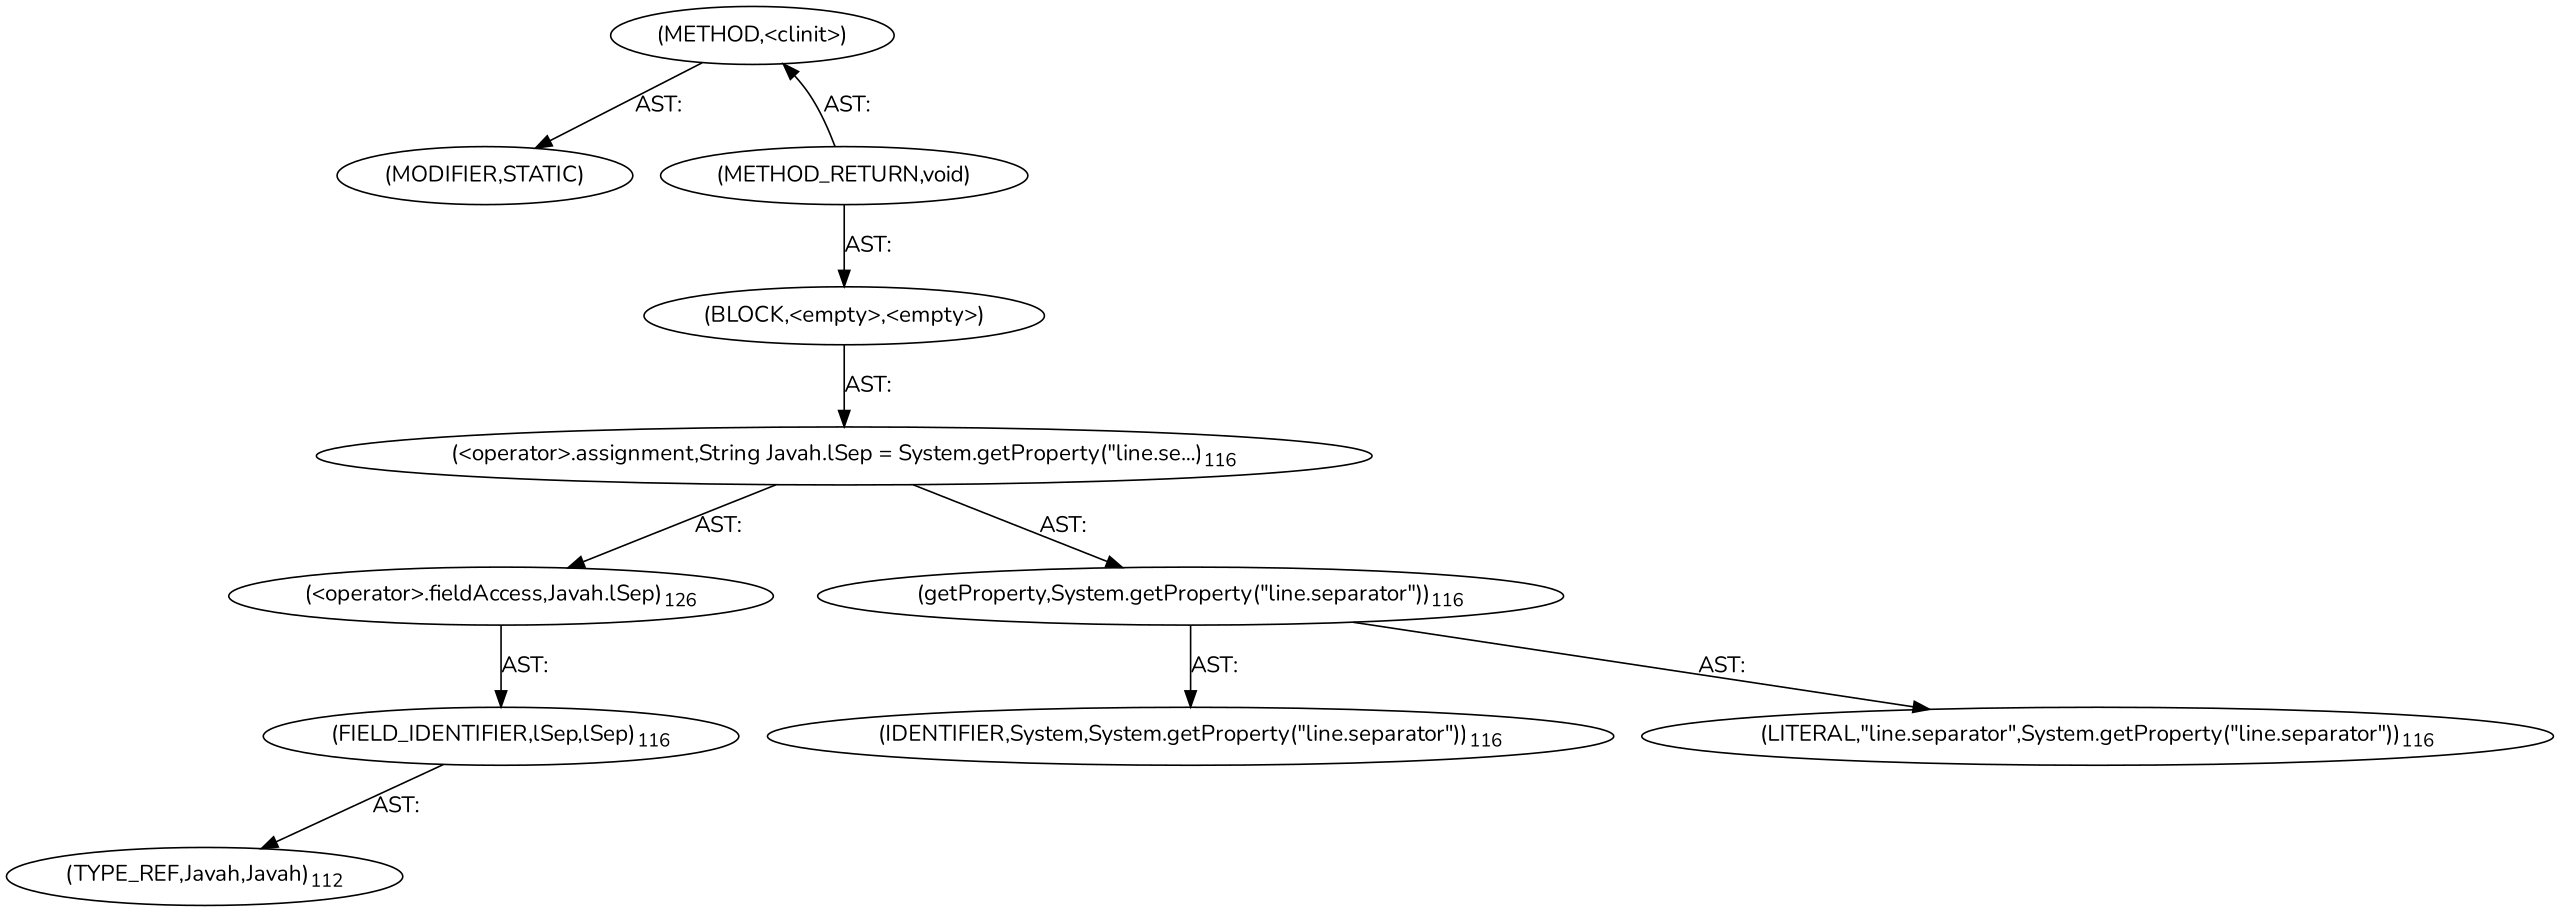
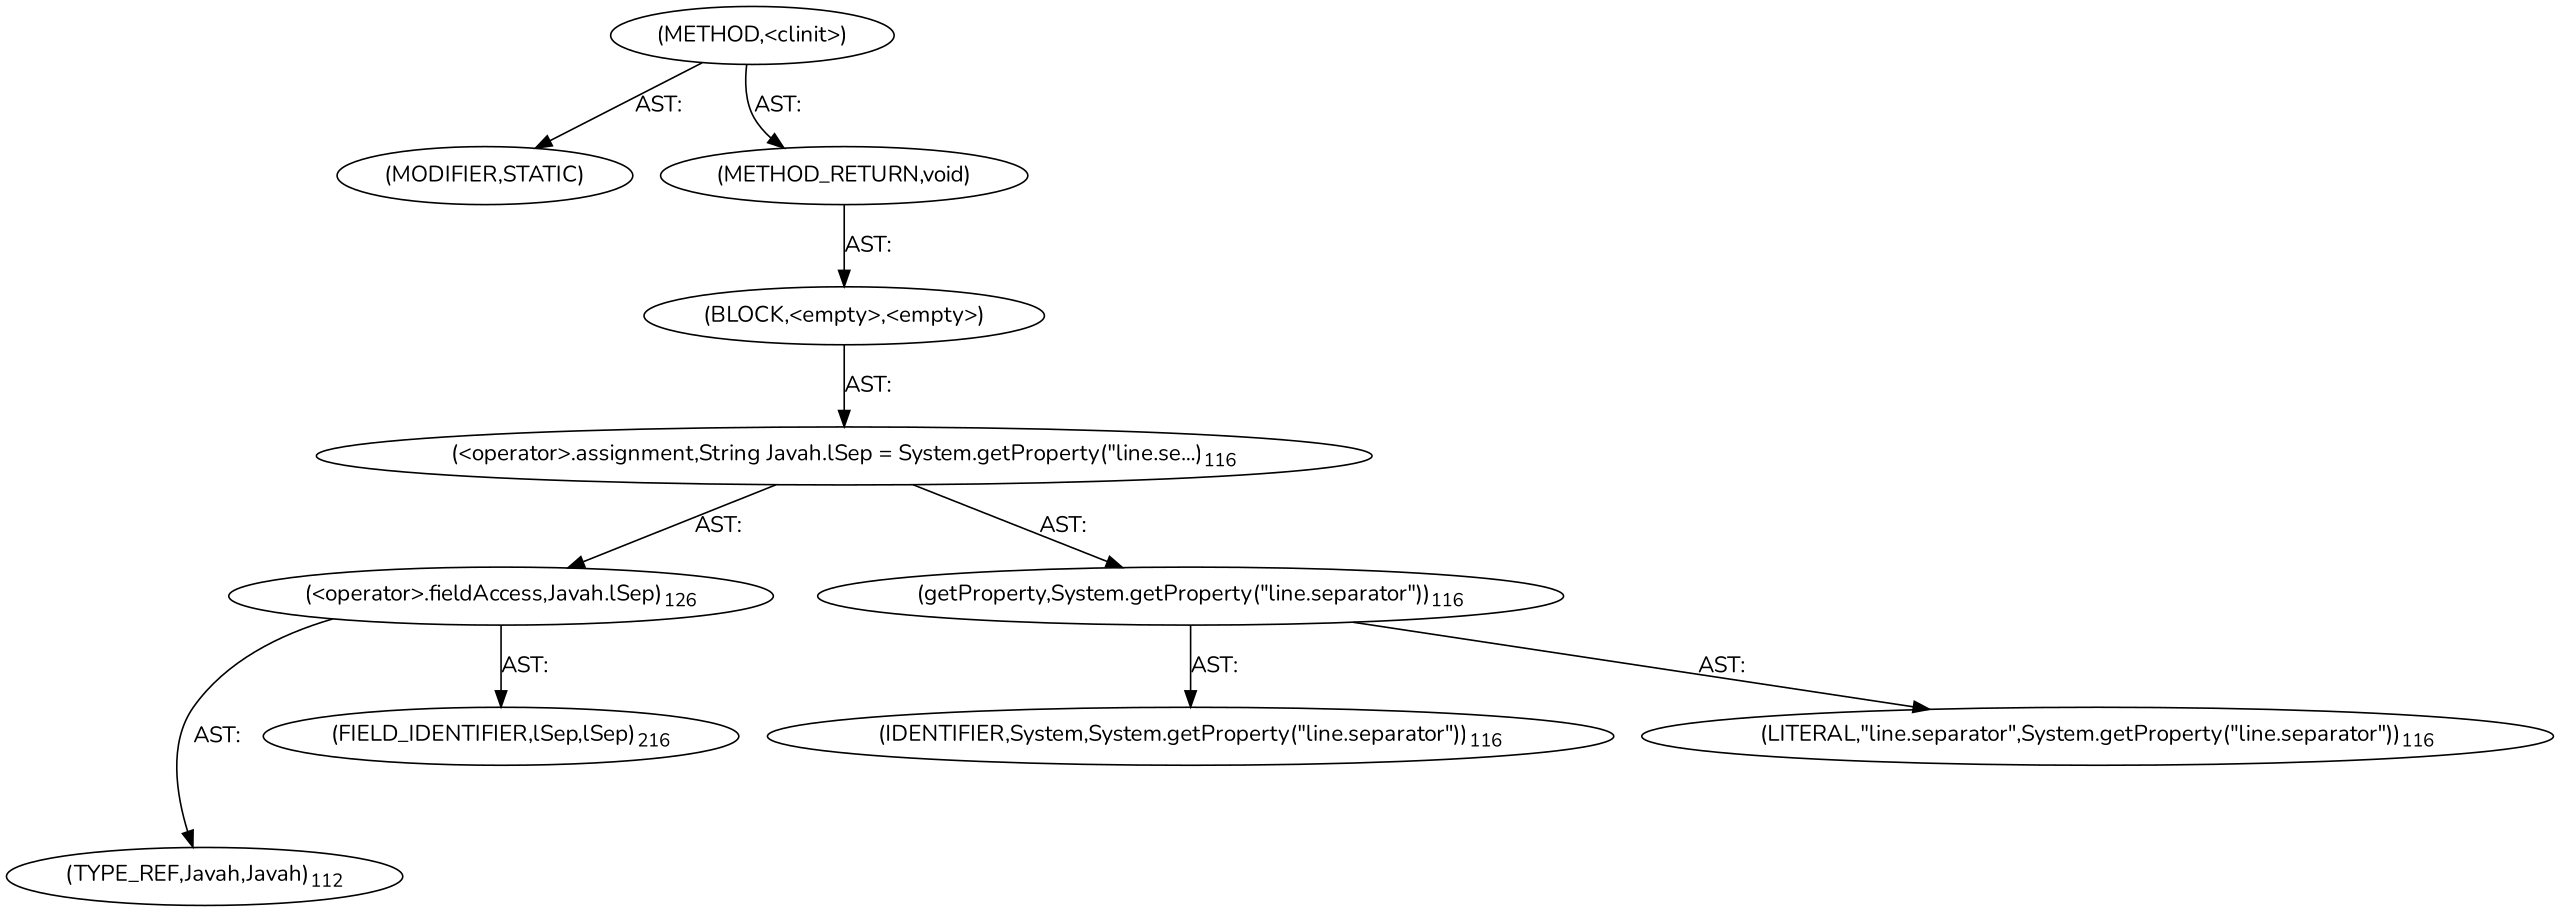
edge "(METHOD_RETURN,void)" -> "(METHOD,<clinit>)": reversed
node "(FIELD_IDENTIFIER,lSep,lSep)": text "116" -> "216"
edge "(FIELD_IDENTIFIER,lSep,lSep)" -> "(TYPE_REF,Javah,Javah)": now "(<operator>.fieldAccess,Javah.lSep)" -> "(TYPE_REF,Javah,Javah)"
